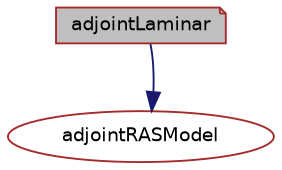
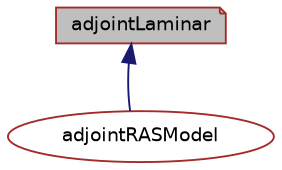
edge "adjointLaminar" -> "adjointRASModel": reversed
